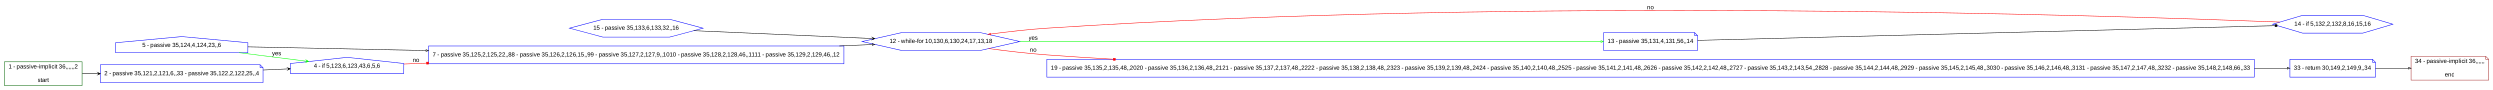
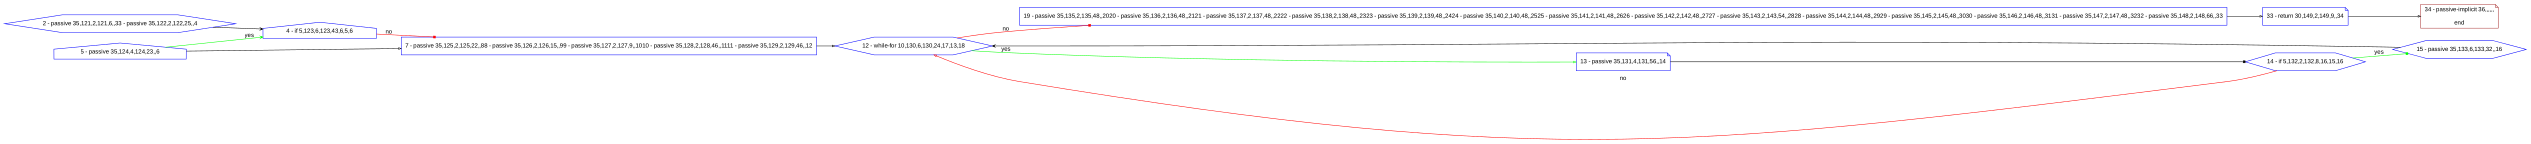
edge "14 - if 5,132,2,132,8,16,15,16" -> "15 - passive 35,133,6,133,32,,16": added, label "yes"
node "1 - passive-implicit 36,,,,,,2 start": removed
node "2 - passive 35,121,2,121,6,,33 - passive 35,122,2,122,25,,4": shape note -> hexagon
